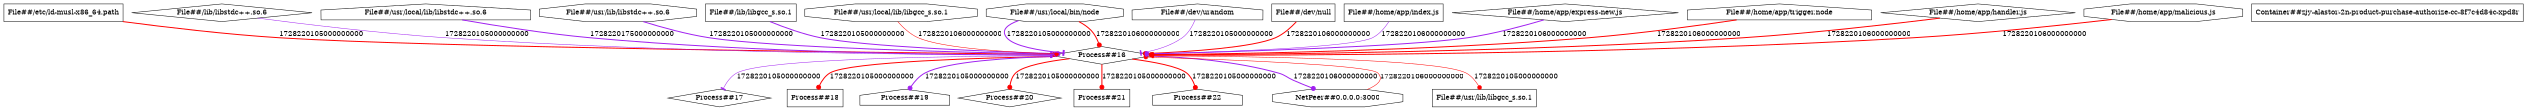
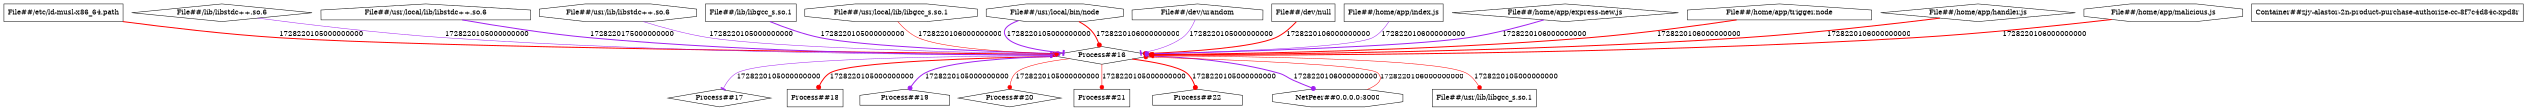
edge "File##/usr/lib/libstdc++.so.6" -> "Process##16": style bold -> solid
edge "Process##16" -> "Process##20": style bold -> solid
edge "Process##16" -> "Process##21": style bold -> solid
